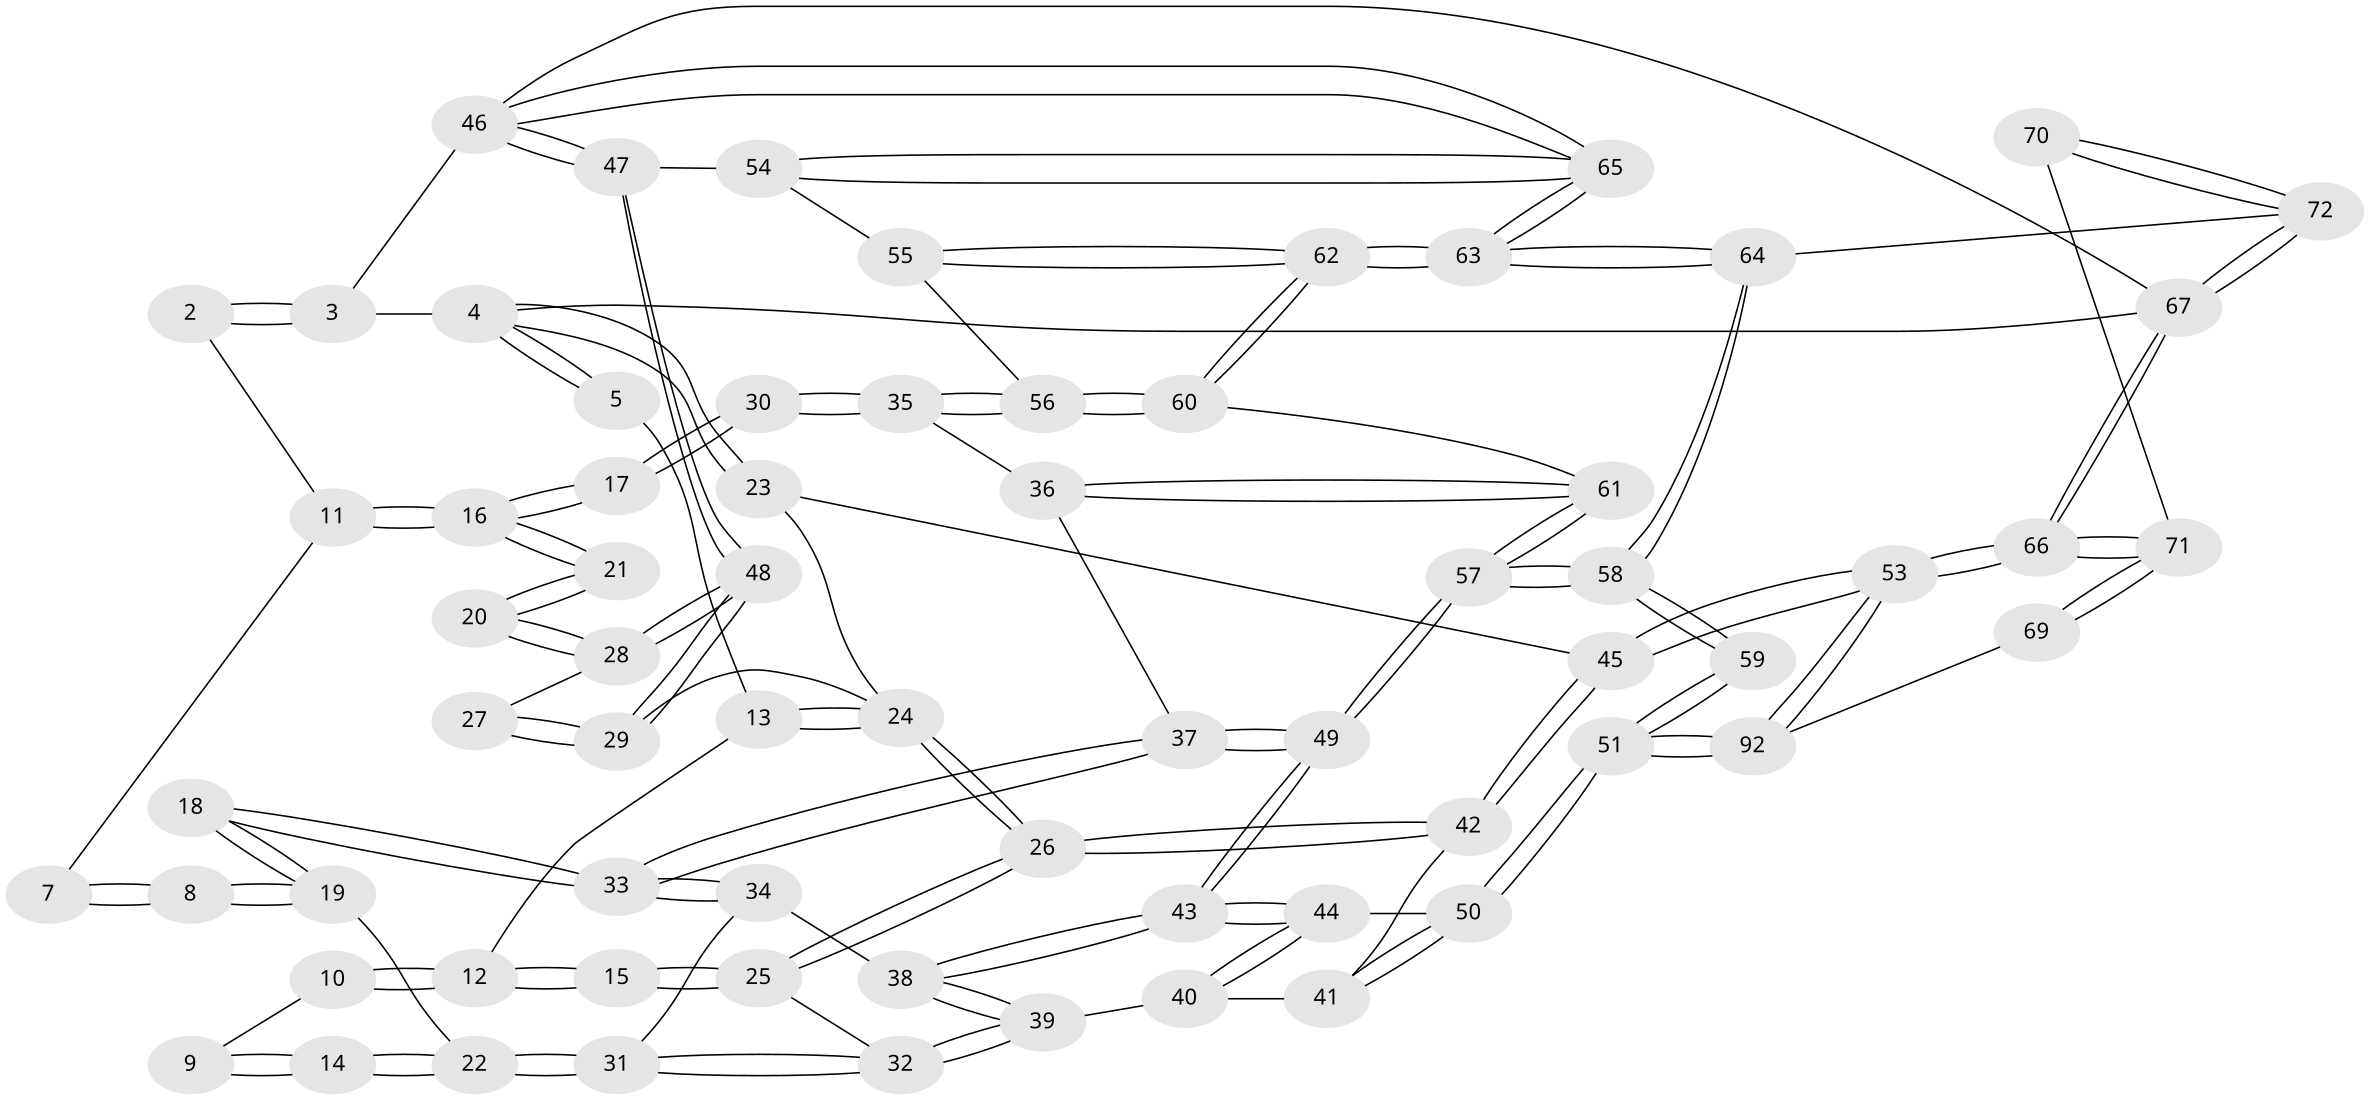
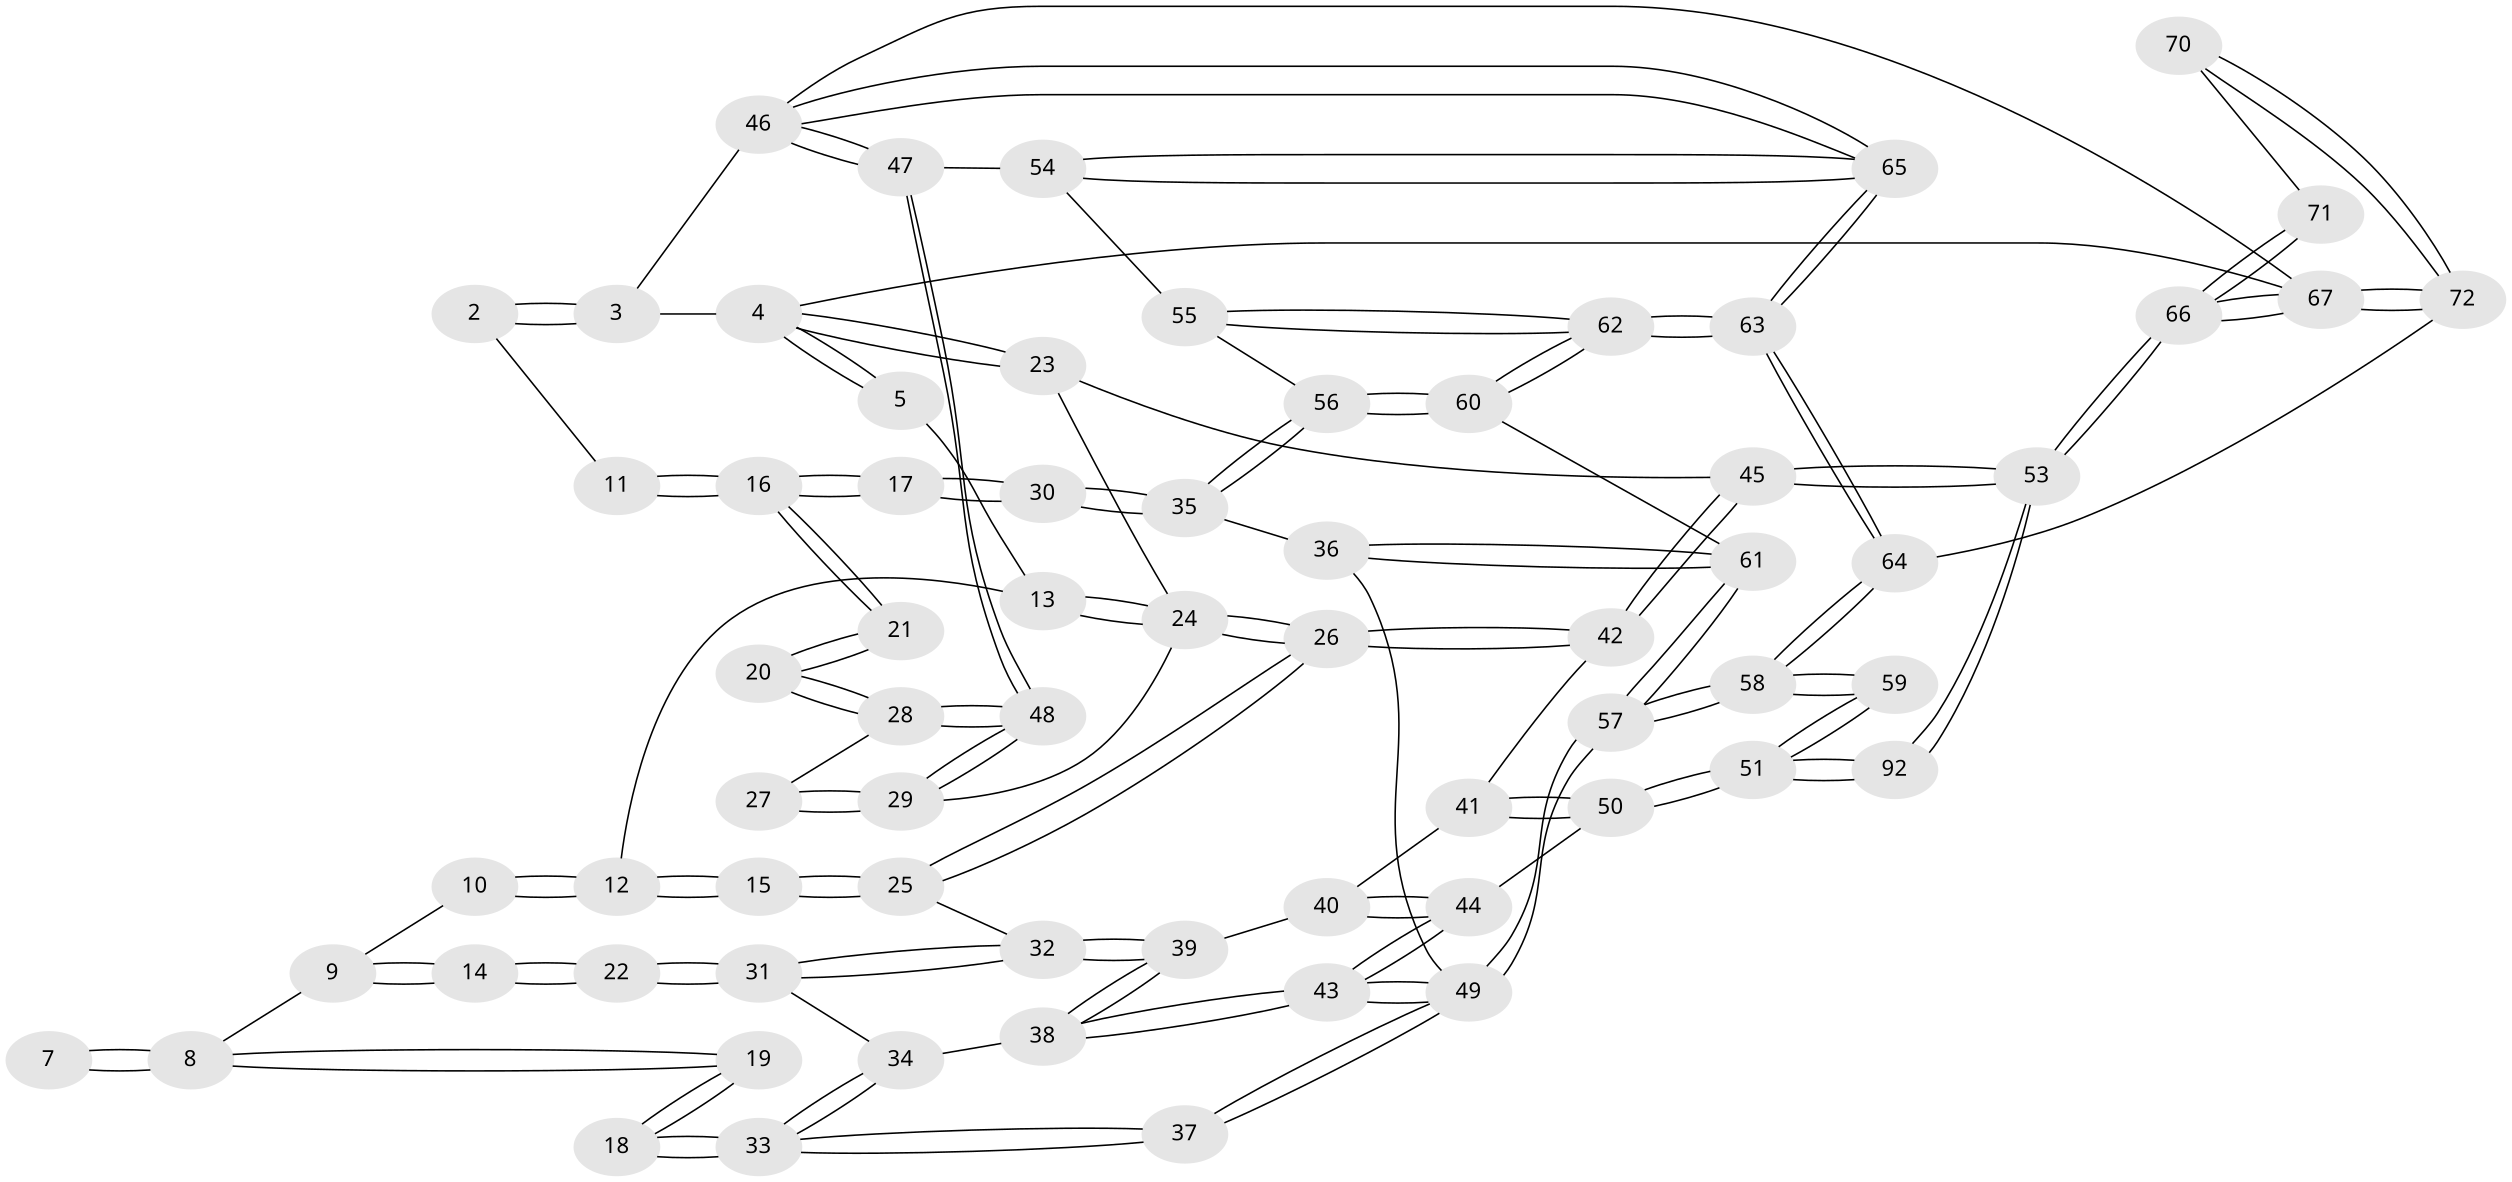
edge "36" -- "37": now "36" -- "49"
node "69": removed
edge "11" -- "7": removed
edge "19" -- "22": removed
edge "9" -- "8": added
